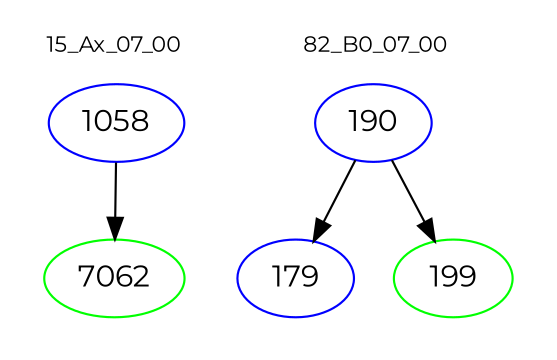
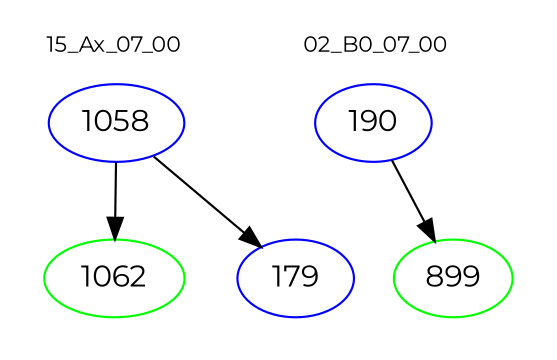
cluster "82_B0_07_00": label "82_B0_07_00" -> "02_B0_07_00"
edge "190" -> "179": now "1058" -> "179"
node "7062": label "7062" -> "1062"
node "199": label "199" -> "899"
